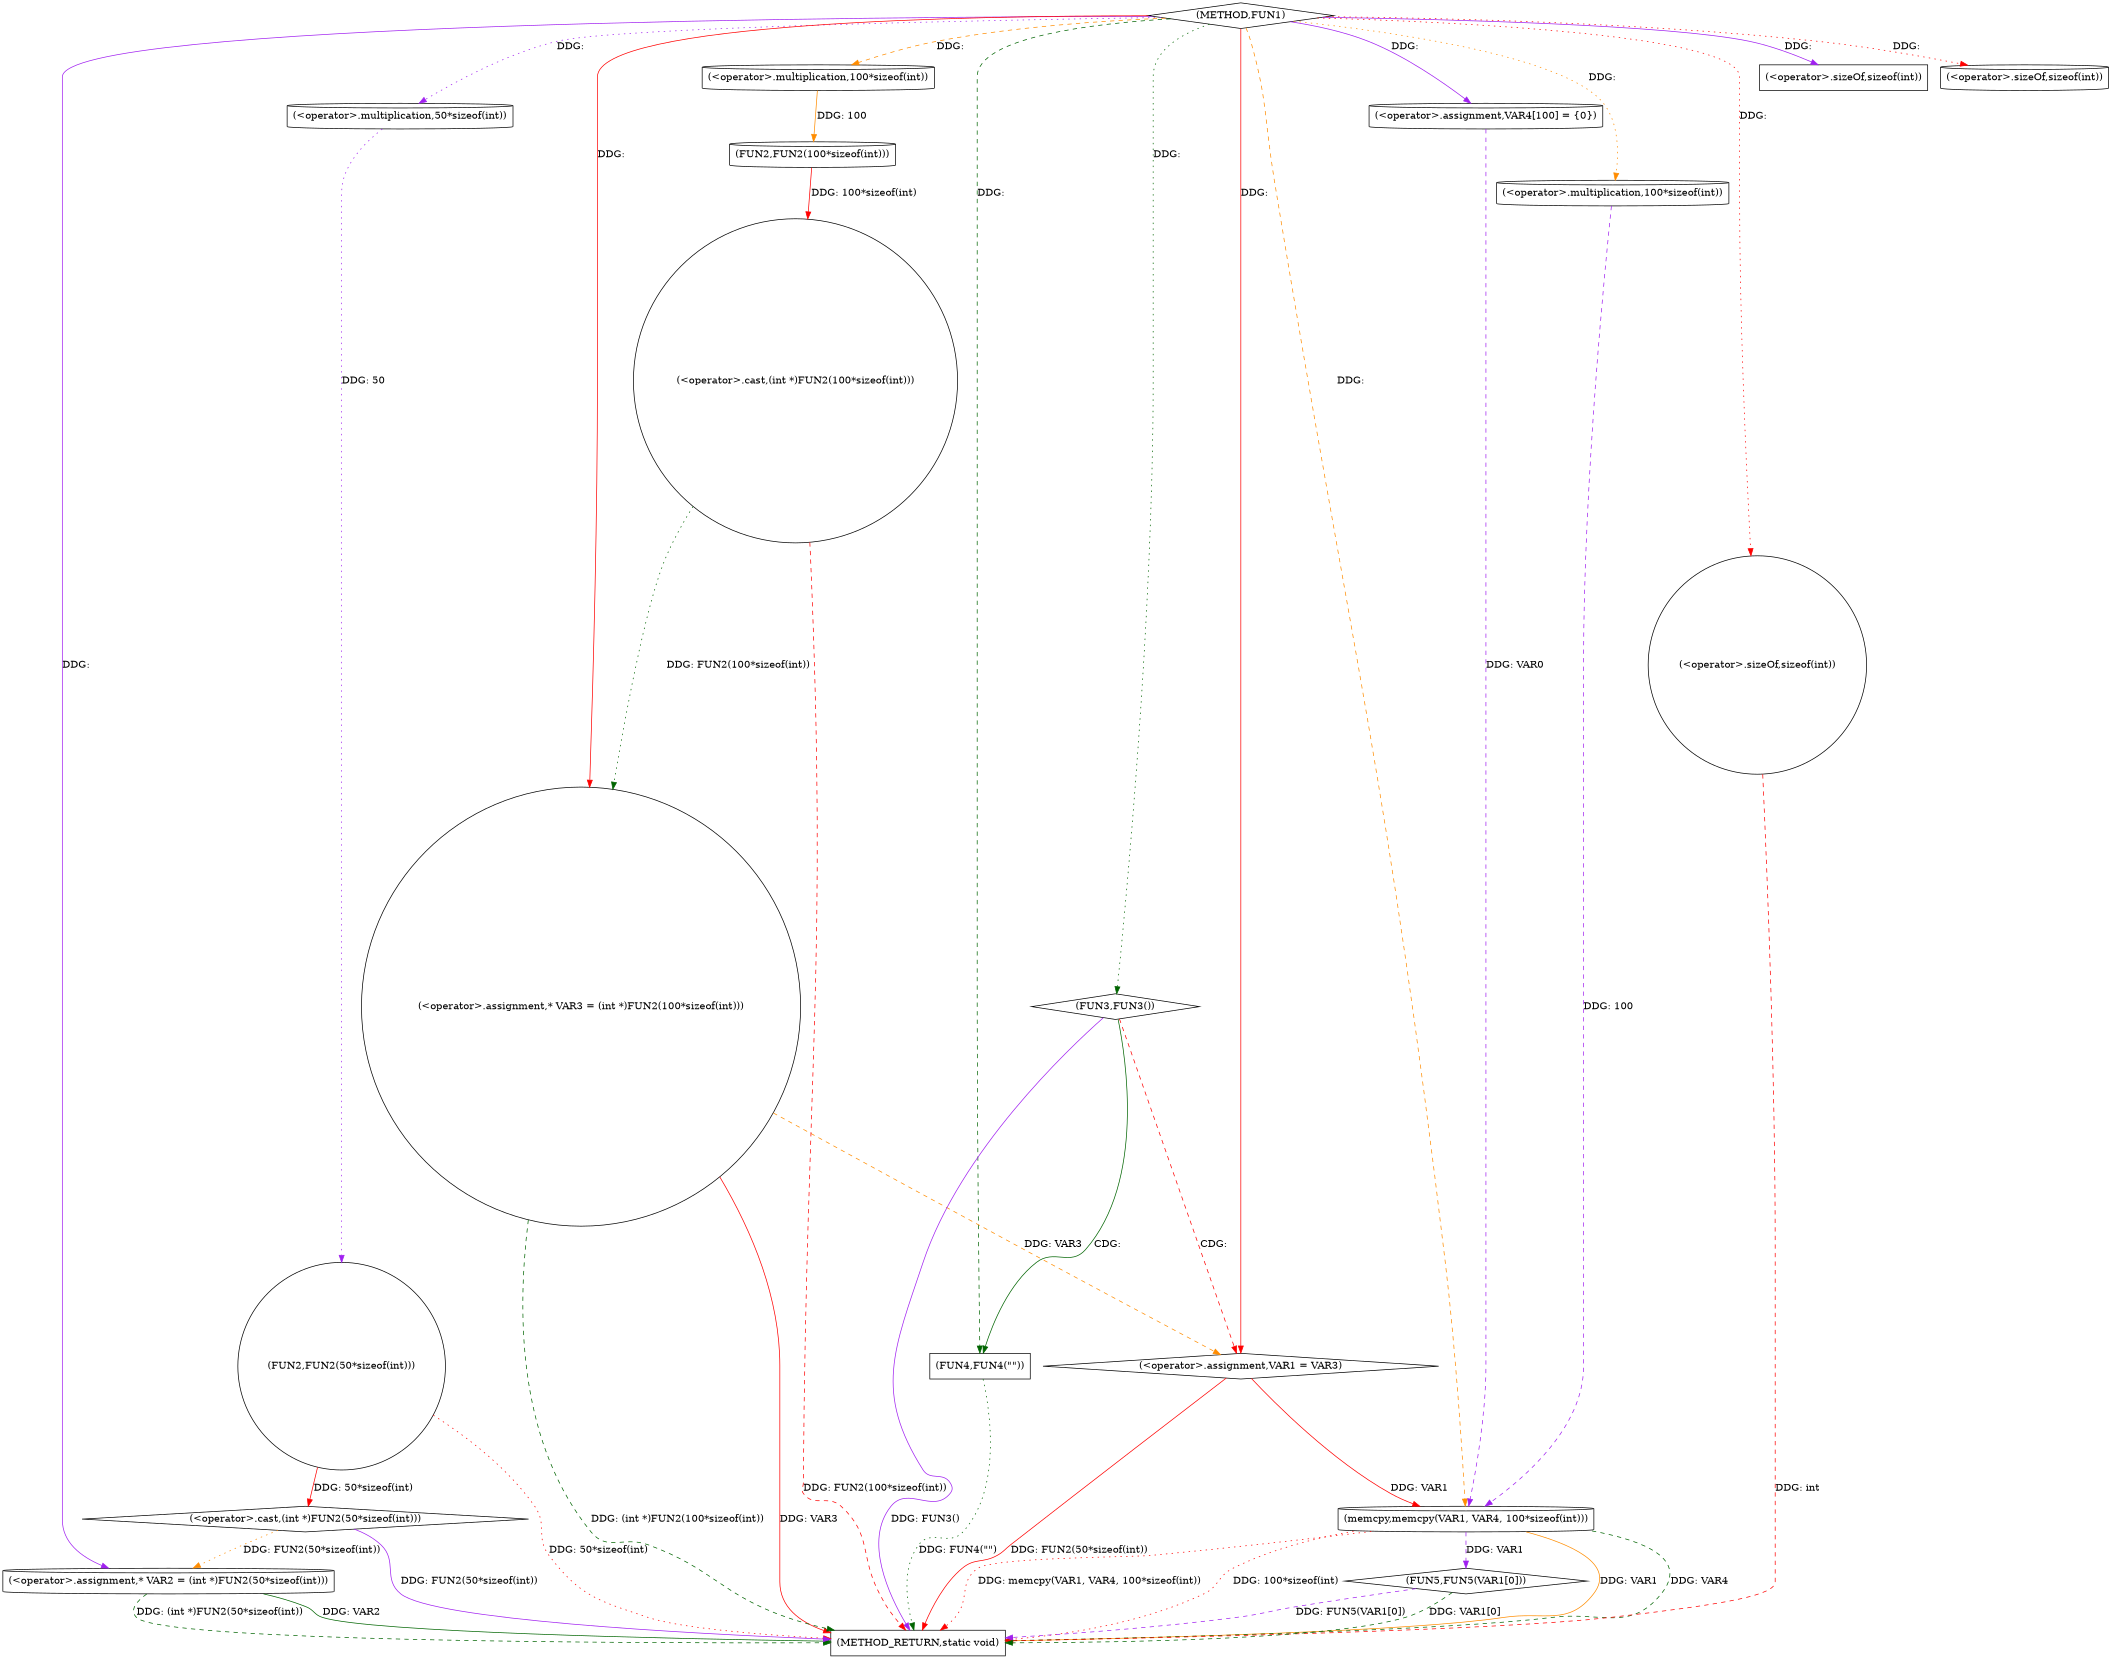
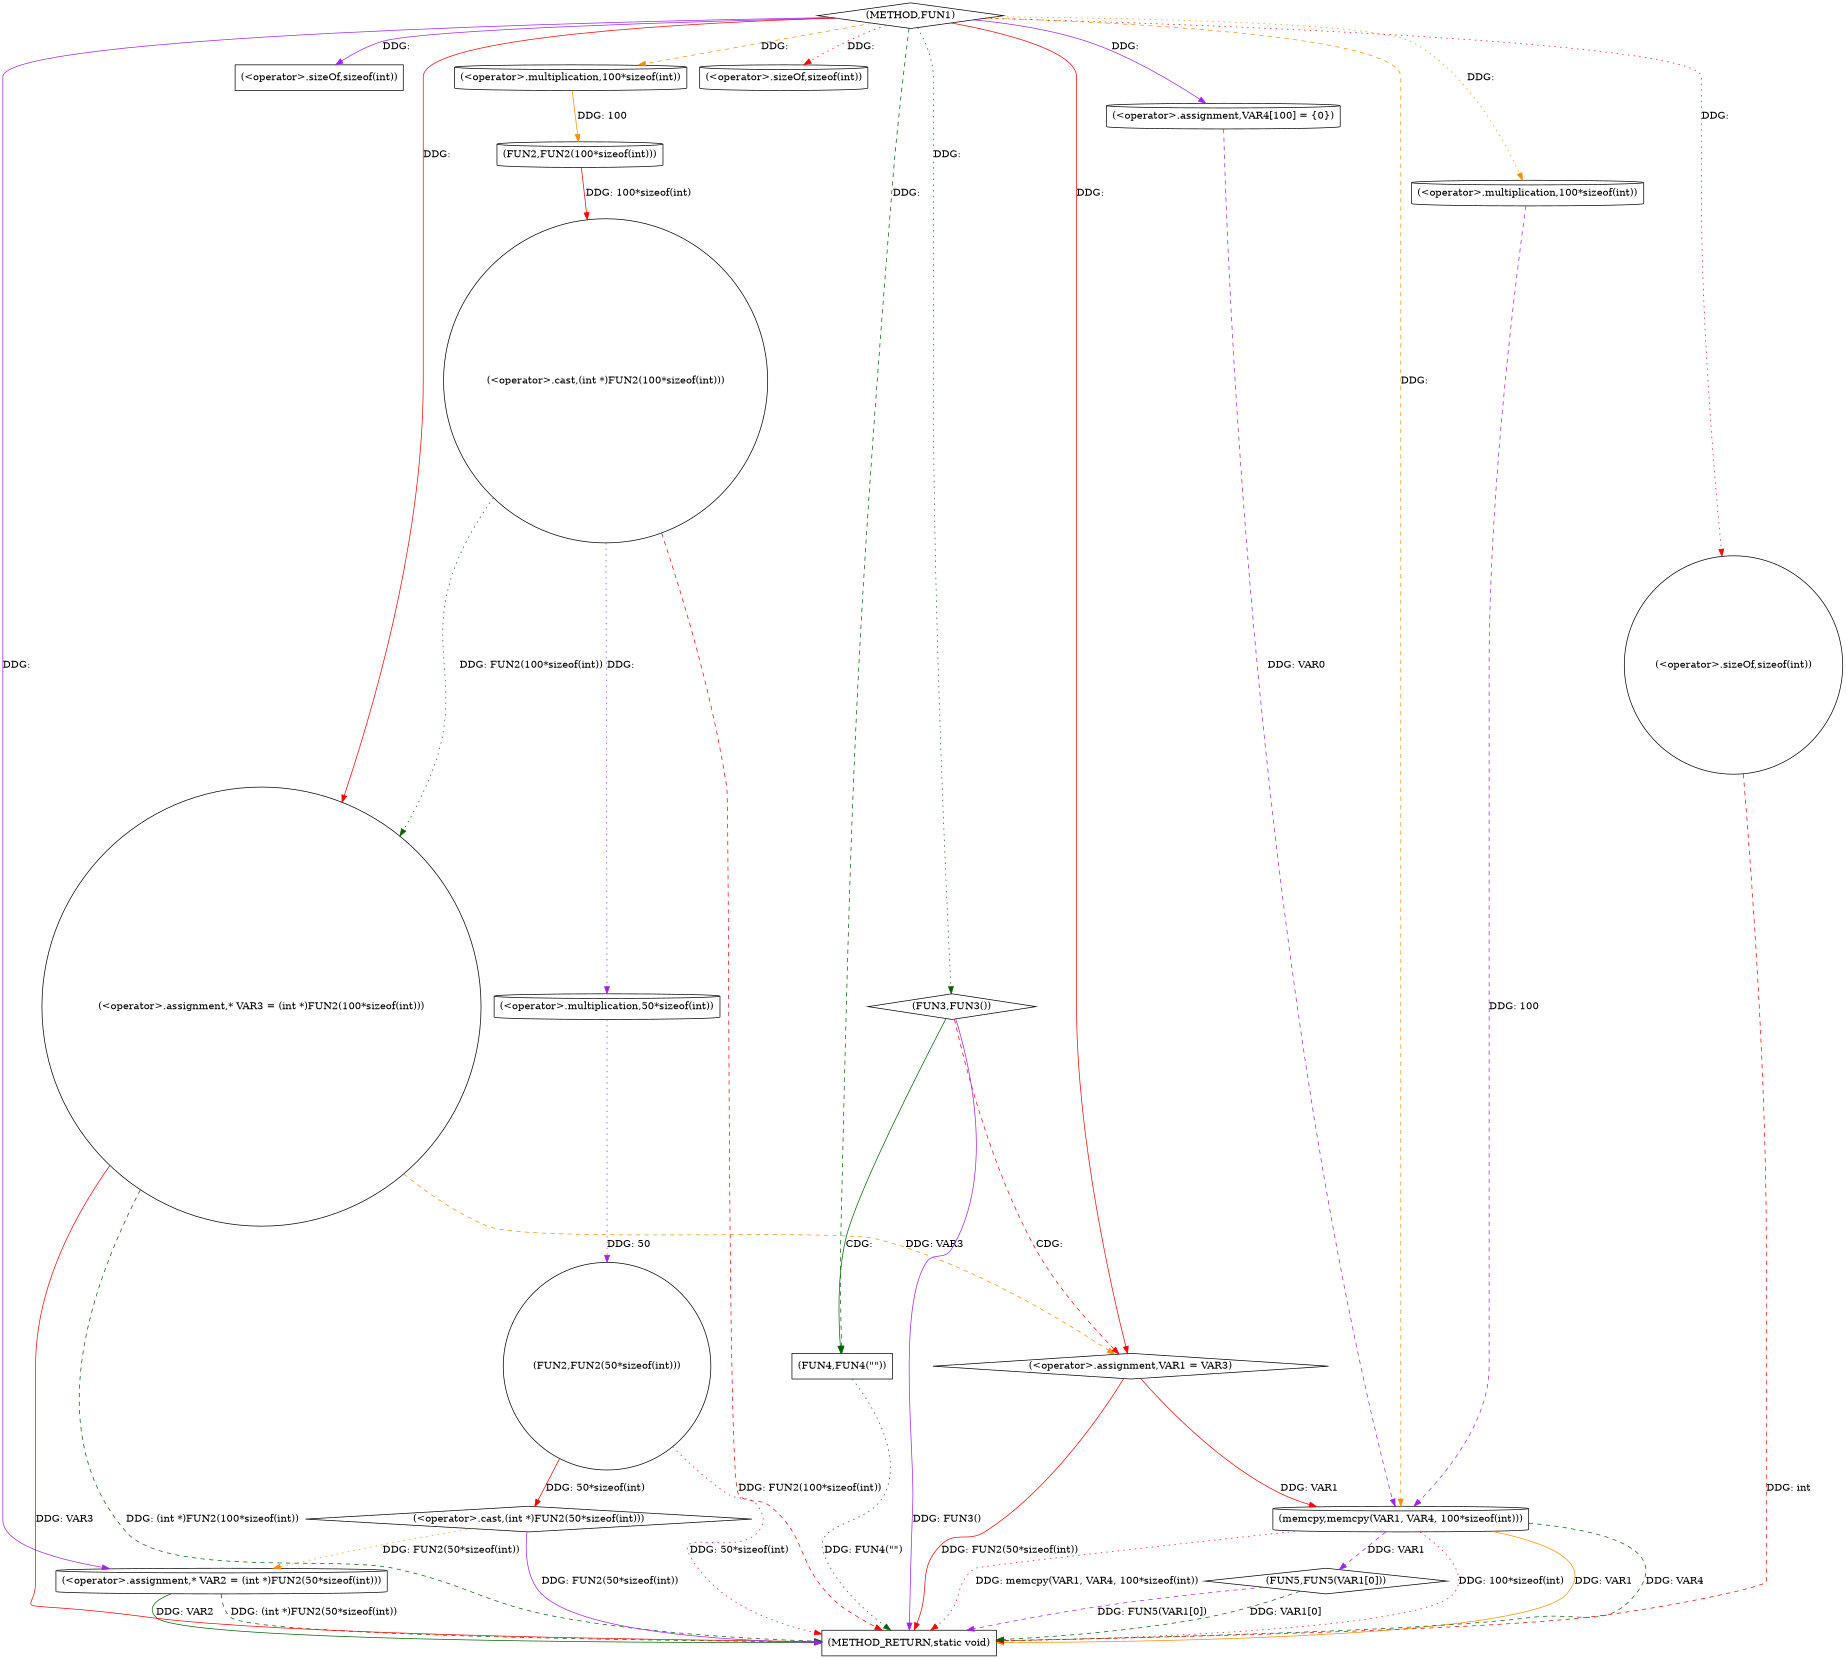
edge "(METHOD,FUN1)" -> "(<operator>.multiplication,50*sizeof(int))": now "(<operator>.cast,(int *)FUN2(100*sizeof(int)))" -> "(<operator>.multiplication,50*sizeof(int))"
